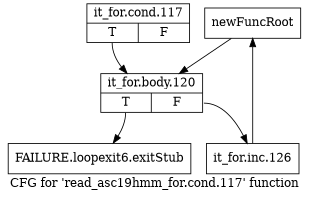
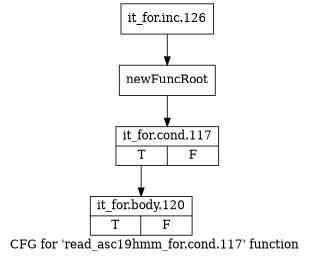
edge "newFuncRoot" -> "it_for.body.120": now "newFuncRoot" -> "it_for.cond.117"
edge "it_for.body.120" -> "it_for.inc.126": removed
node "FAILURE.loopexit6.exitStub": removed
